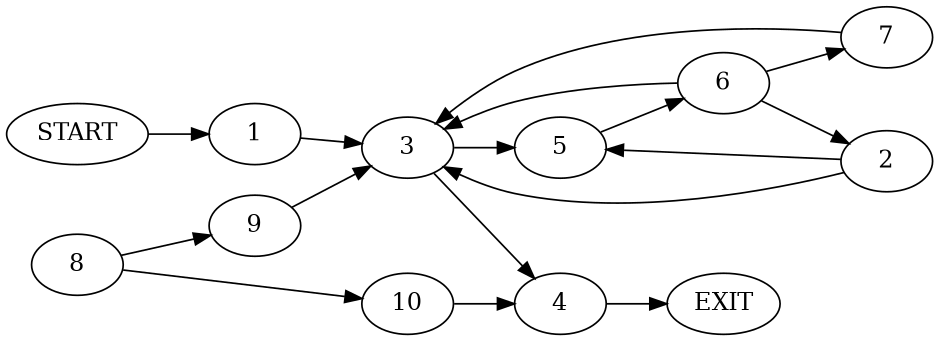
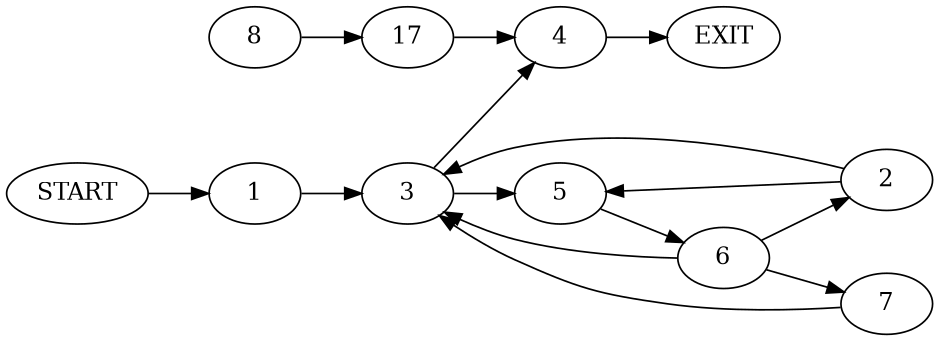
node "9": removed
node "10": label "10" -> "17"
